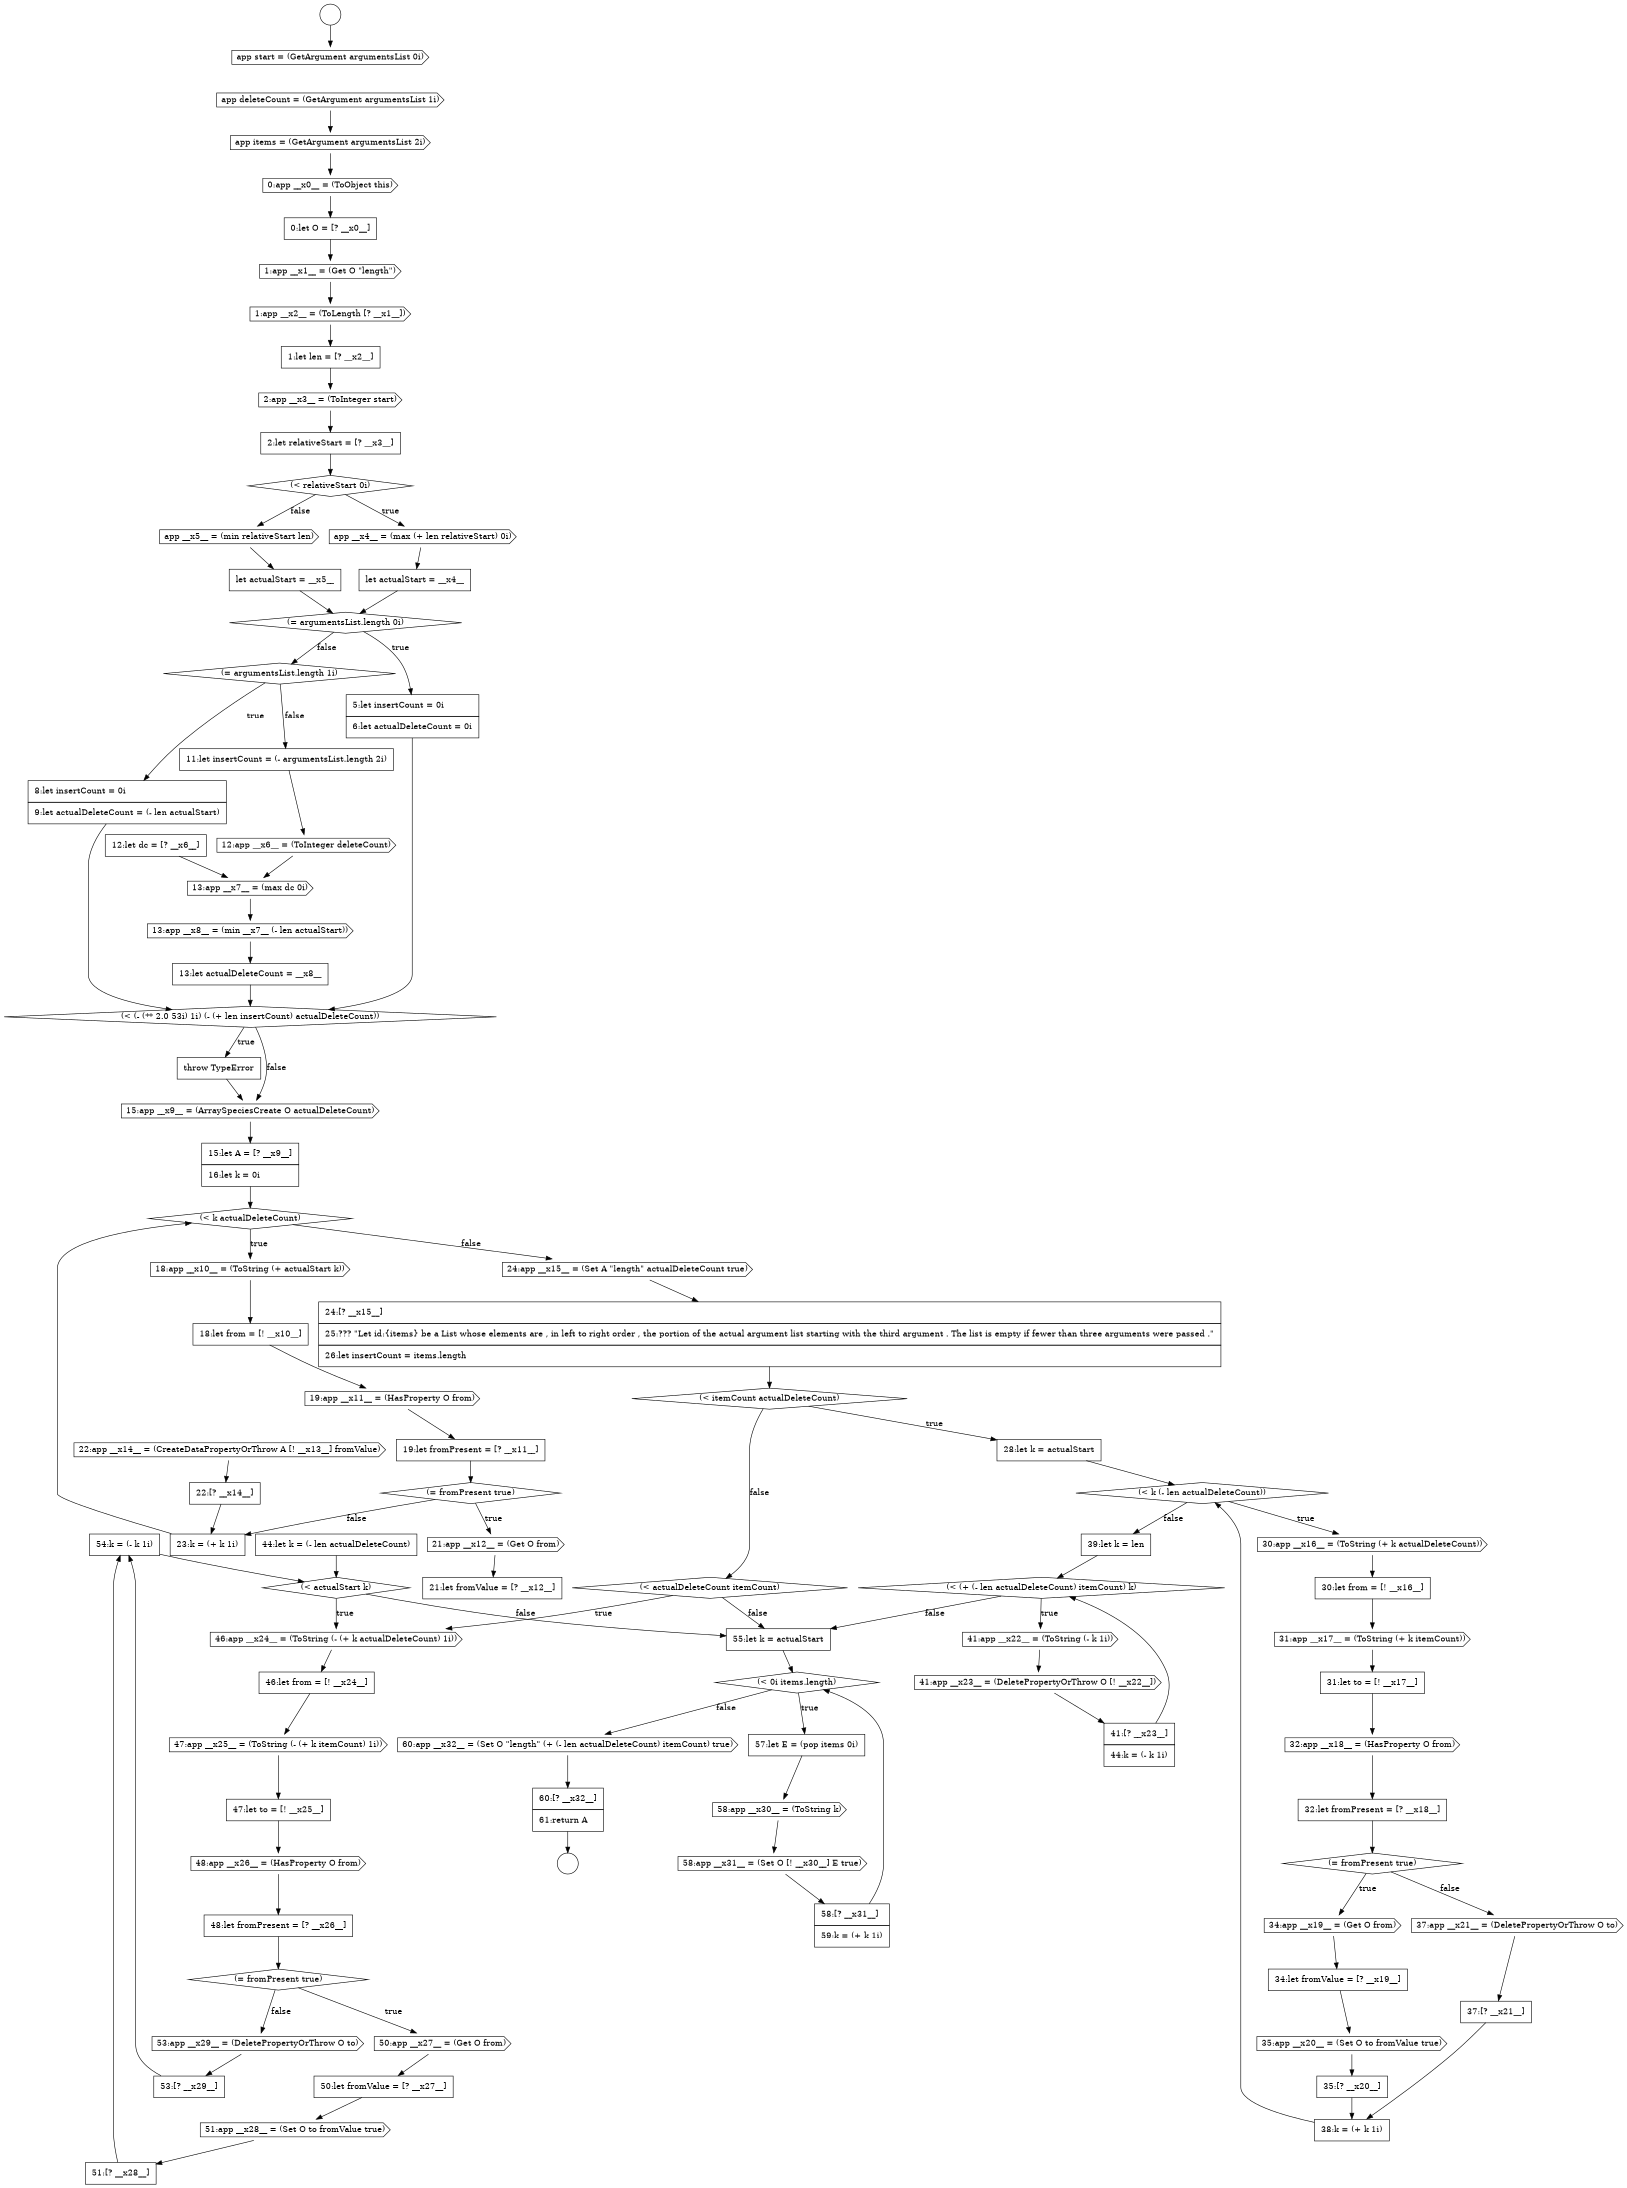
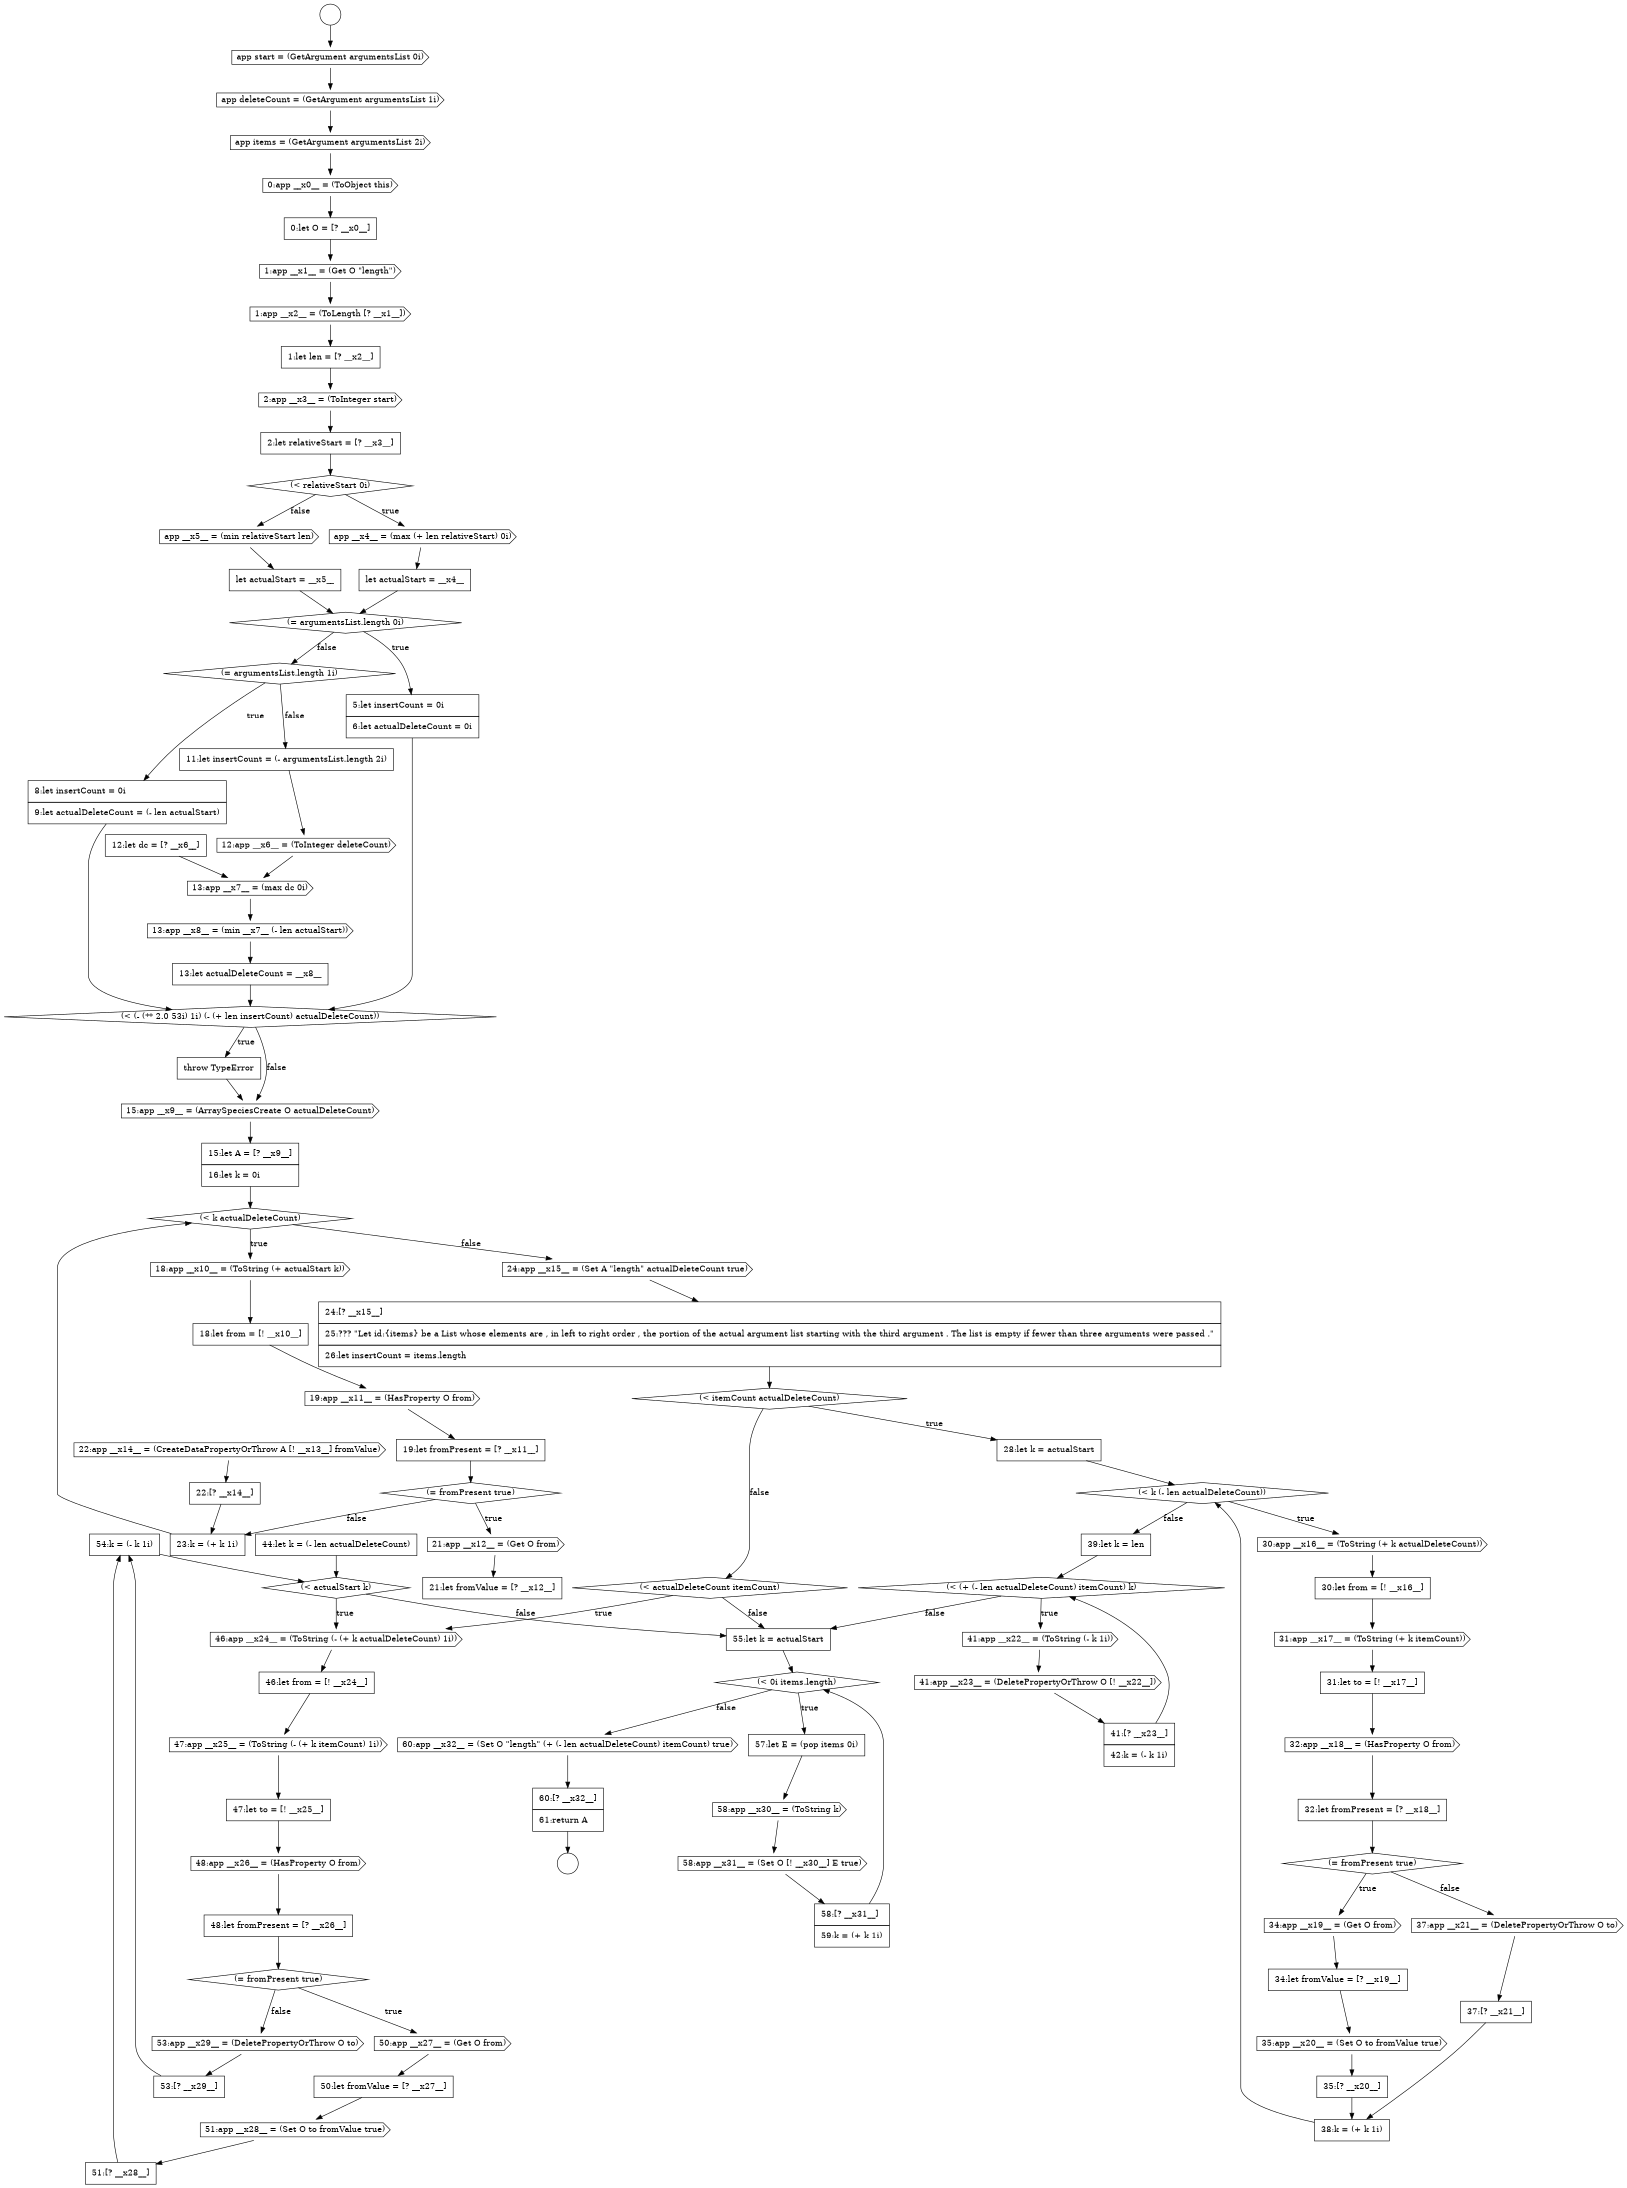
edge "app start = (GetArgument argumentsList 0i)" -> "app deleteCount = (GetArgument argumentsList 1i)": added
node "41:[? __x23__]": text "44:k = (- k 1i)" -> "42:k = (- k 1i)"
